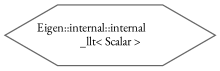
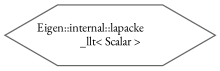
node "Eigen::internal::internal _llt< Scalar >": label "Eigen::internal::internal _llt< Scalar >" -> "Eigen::internal::lapacke _llt< Scalar >"
